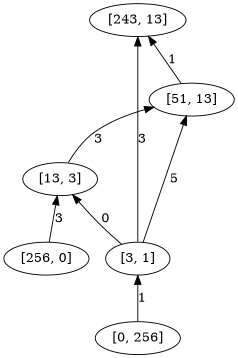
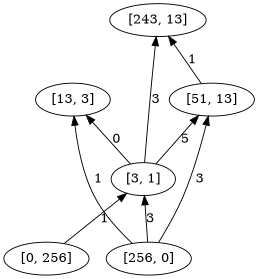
edge "[13, 3]" -> "[51, 13]": now "[256, 0]" -> "[51, 13]"
edge "[256, 0]" -> "[13, 3]": label "3" -> "1"
edge "[256, 0]" -> "[3, 1]": added, label "3"
